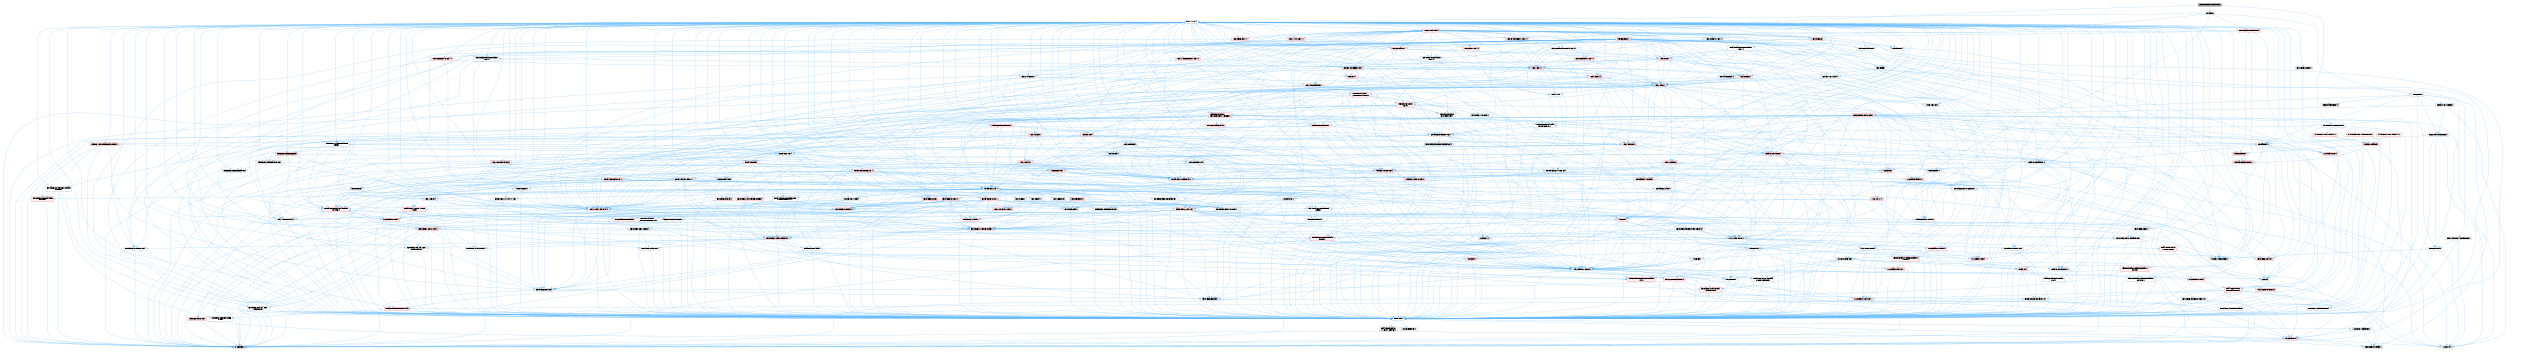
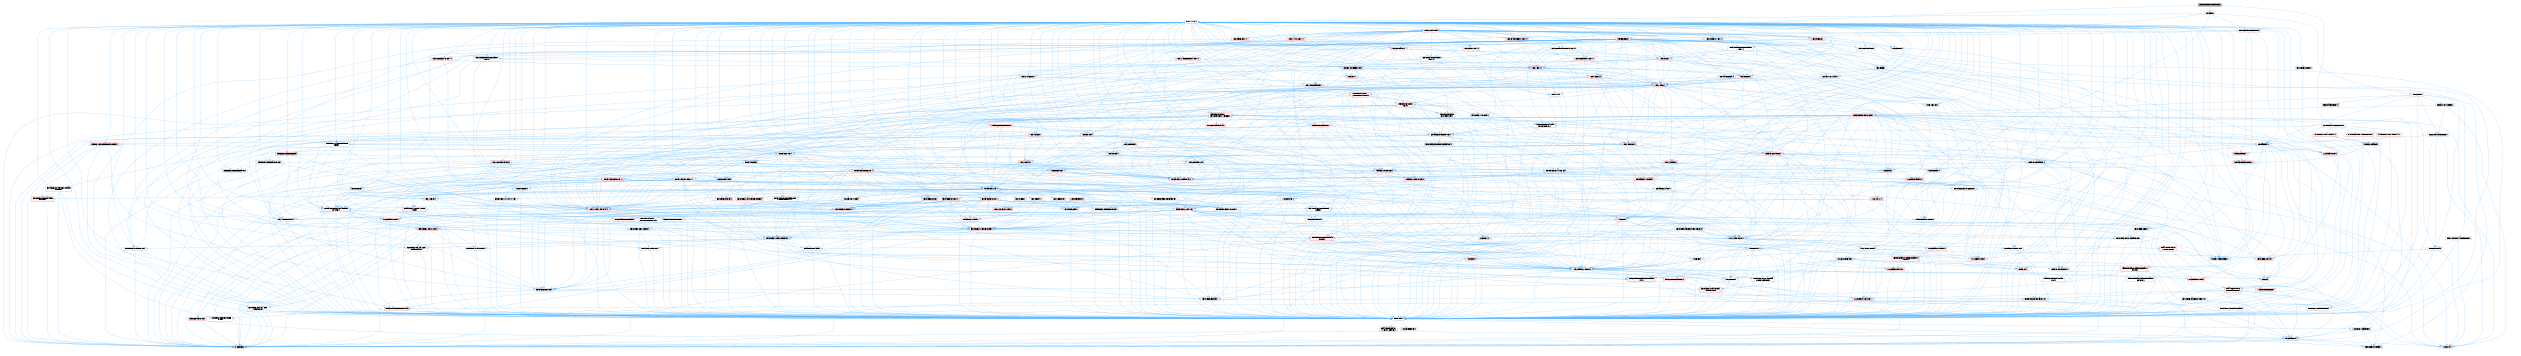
edge "Containers/Array.h" -> "Algo/StableSort.h": now "Containers/Array.h" -> "Containers/BitArray.h"
node "Misc/IntegralConstant.h": label "Misc/IntegralConstant.h" -> "Misc/ReverseIterate.h"
